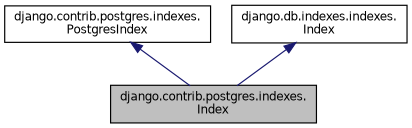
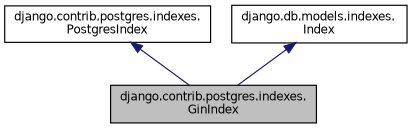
node "django.db.indexes.indexes. Index": label "django.db.indexes.indexes. Index" -> "django.db.models.indexes. Index"
node "django.contrib.postgres.indexes. Index": label "django.contrib.postgres.indexes. Index" -> "django.contrib.postgres.indexes. GinIndex"
